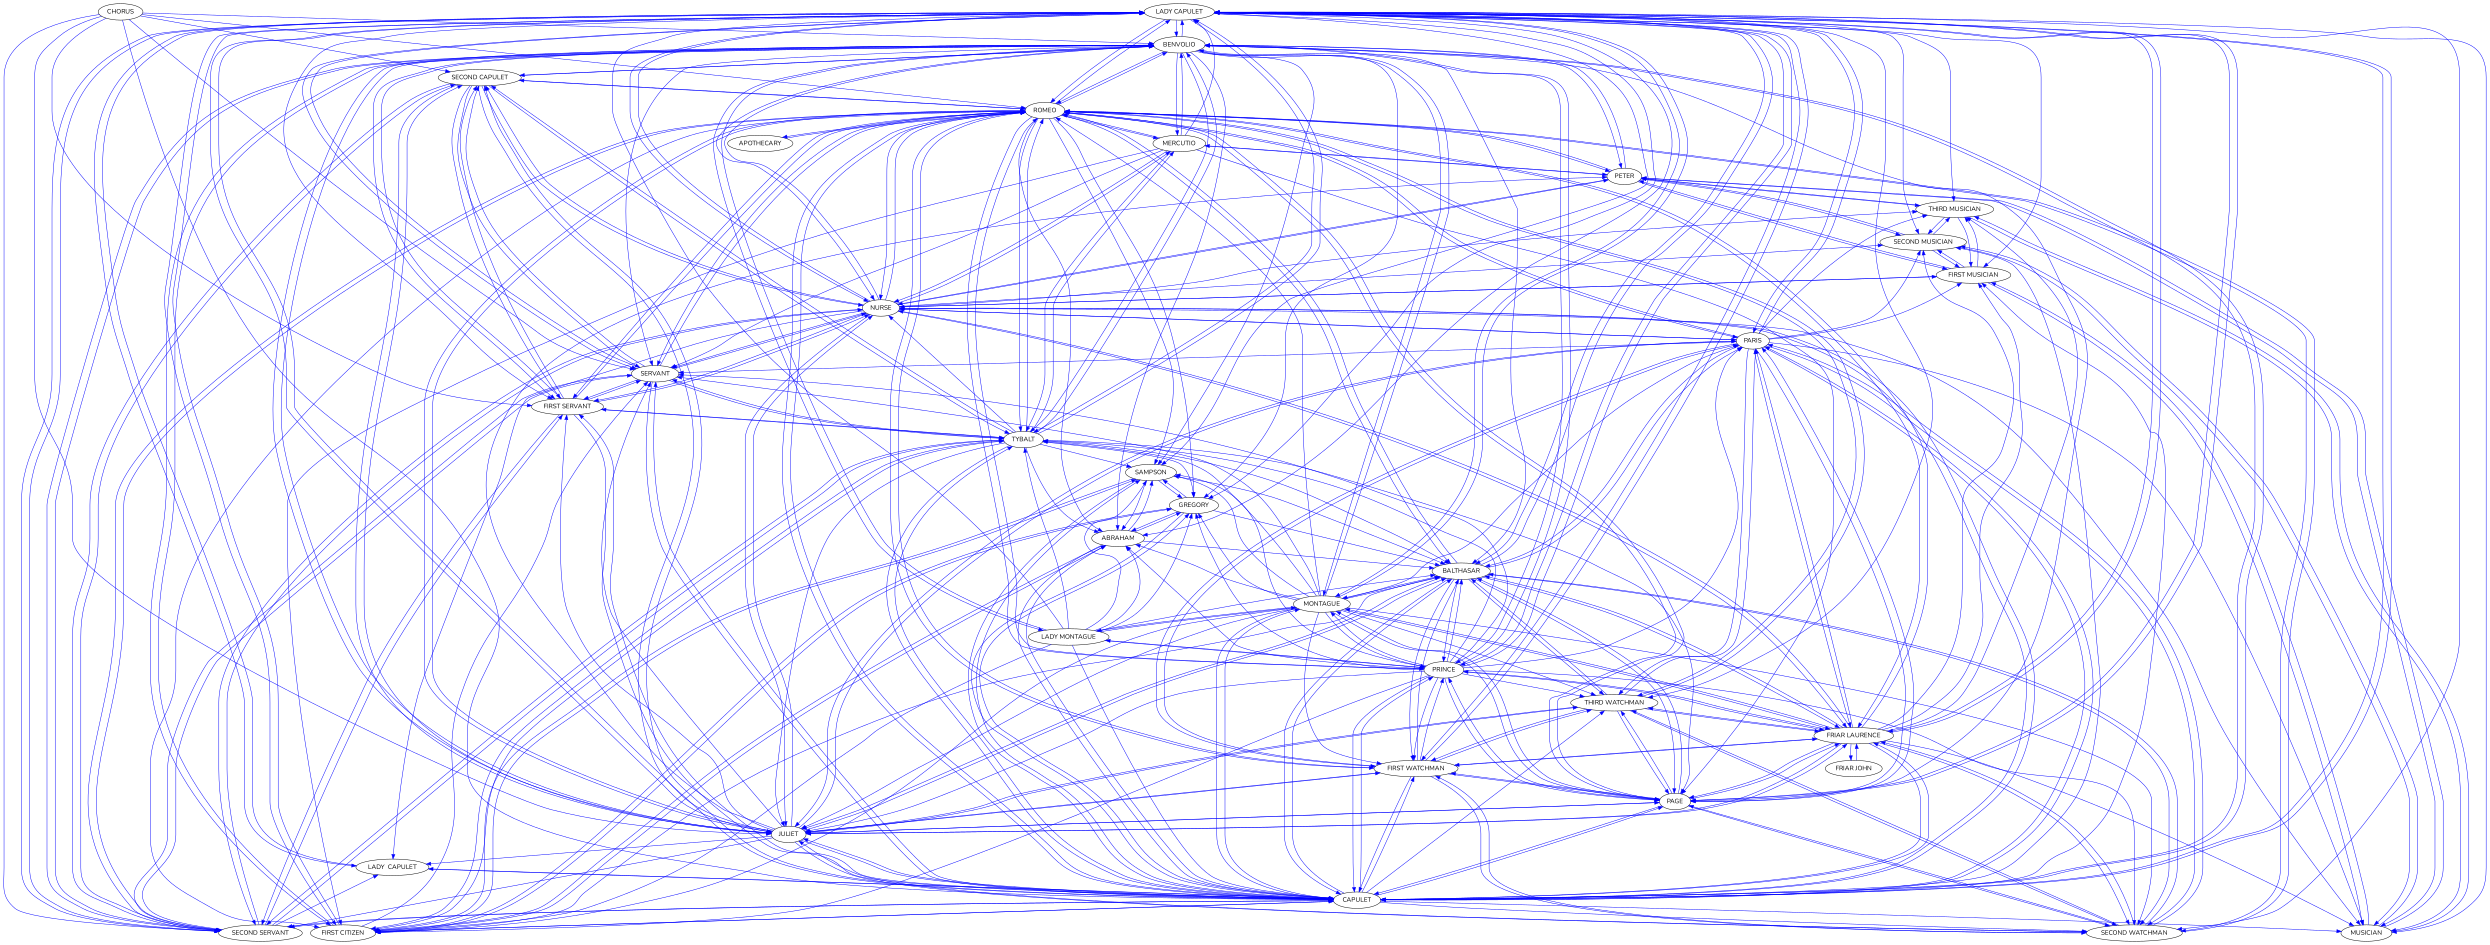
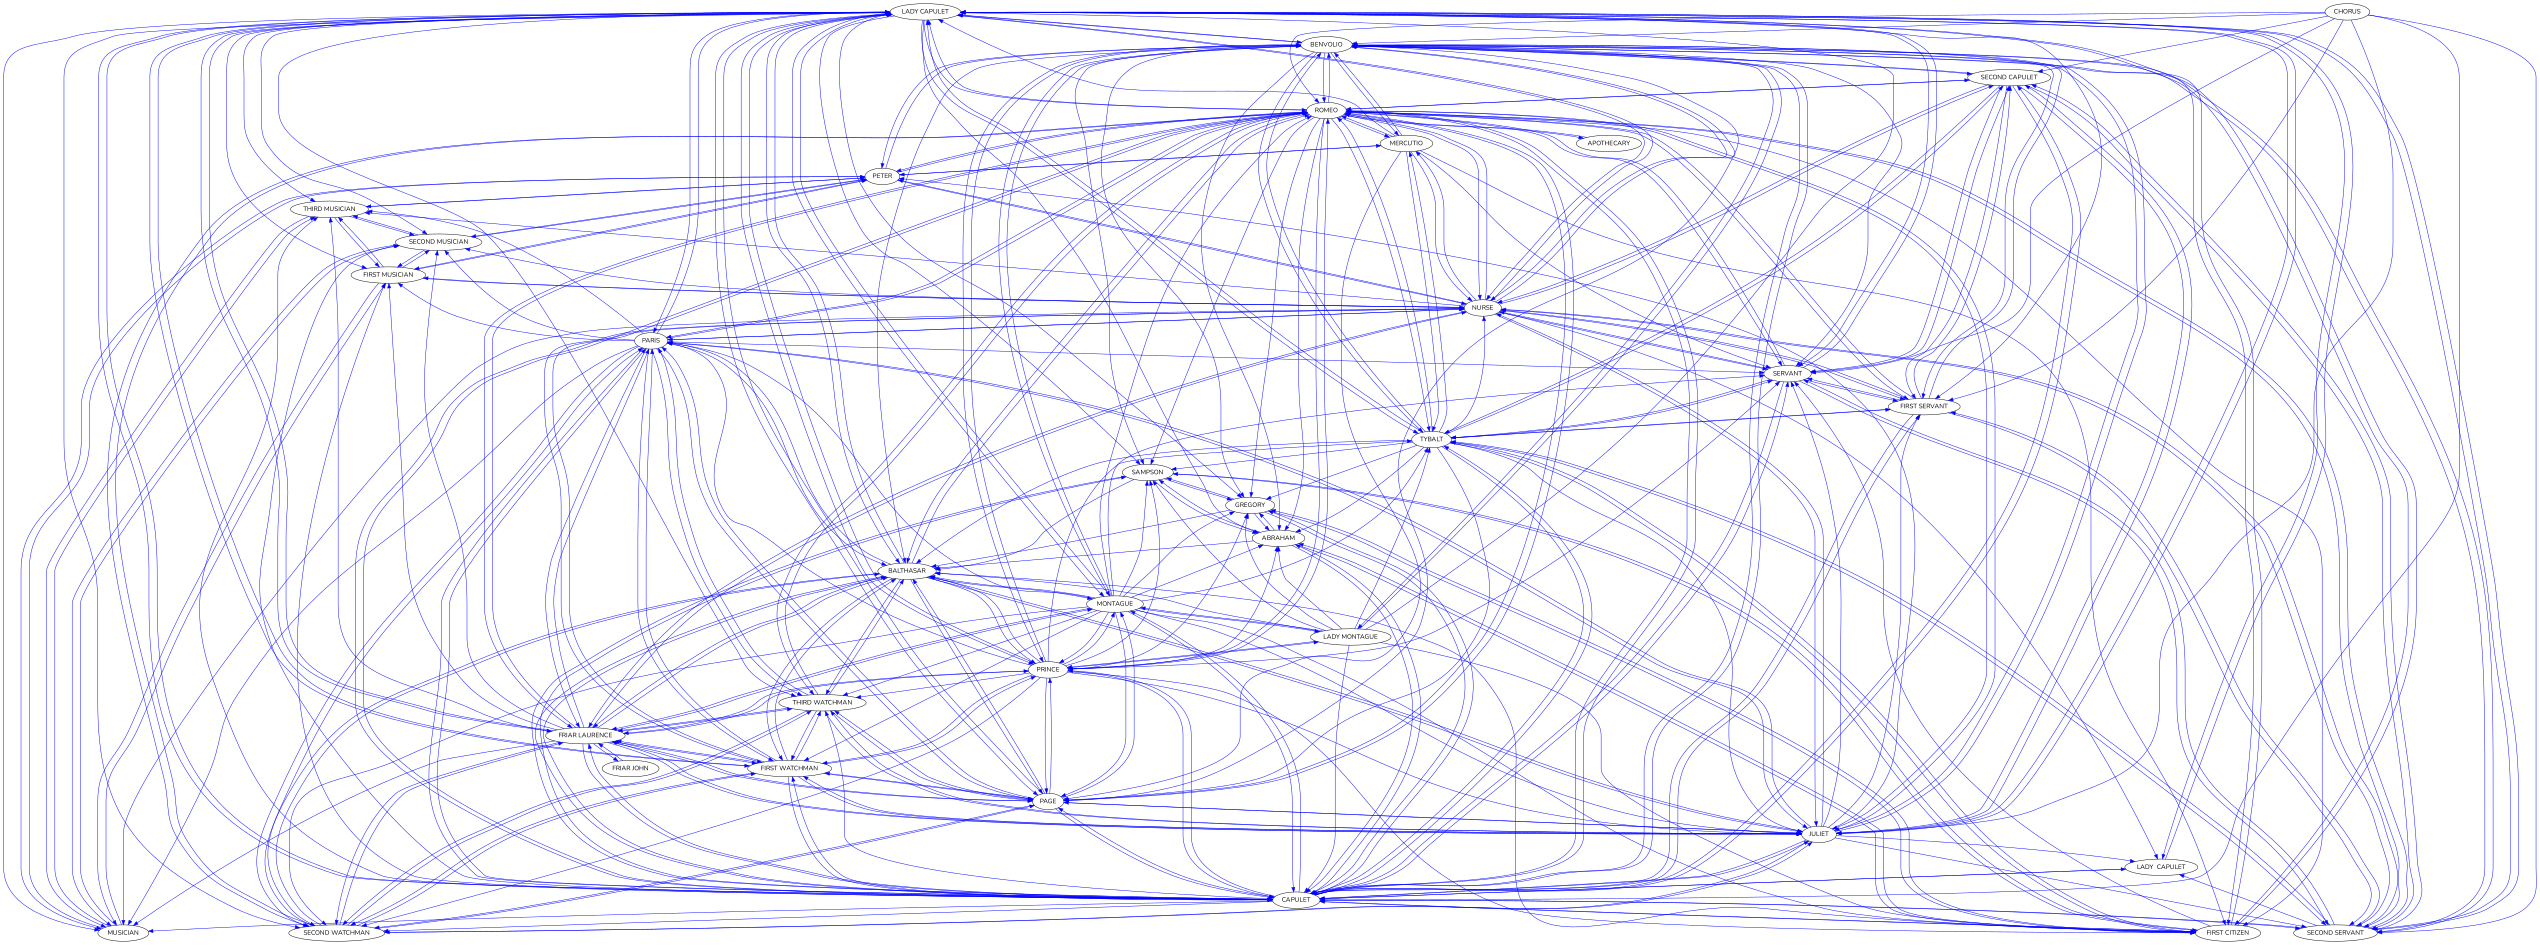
edge "CAPULET" -> "THIRD MUSICIAN": added
